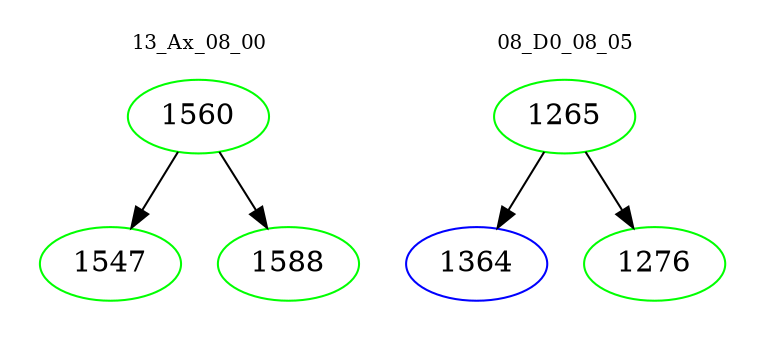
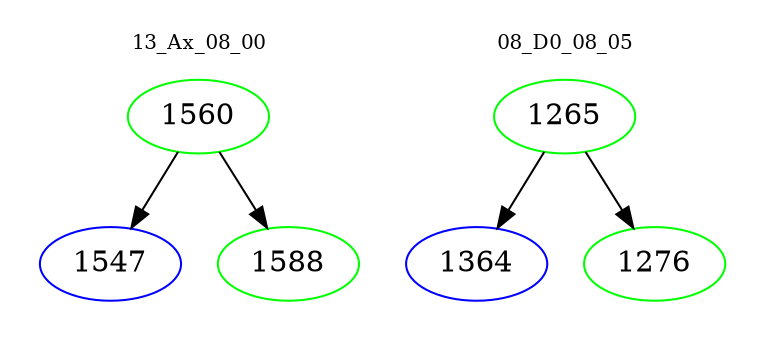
node "1547": color green -> blue
